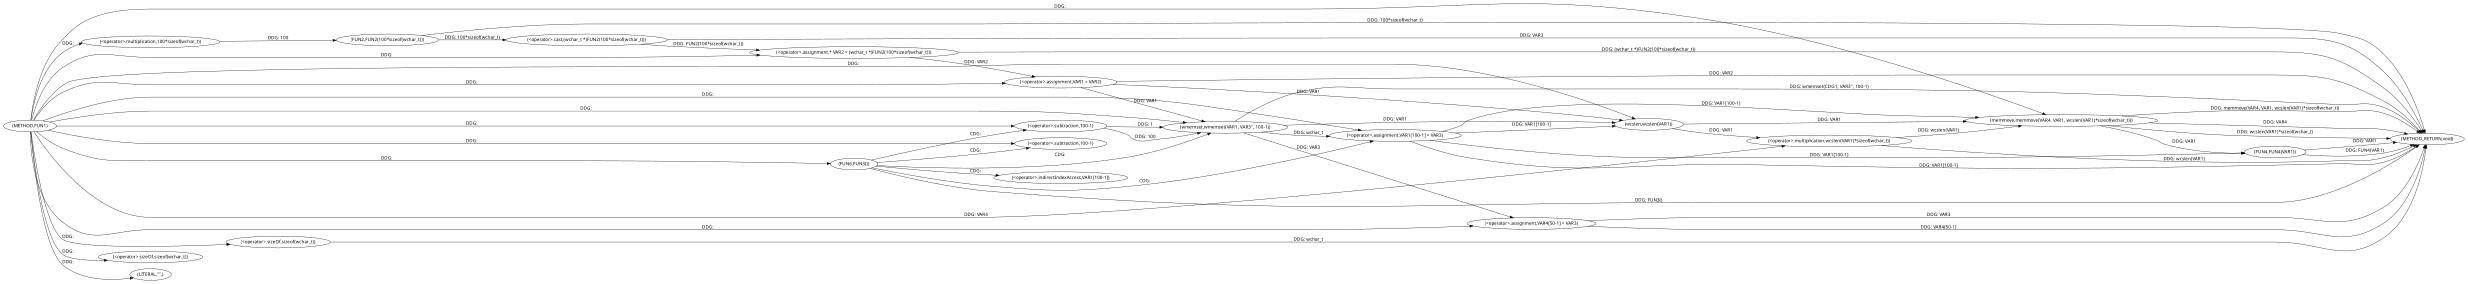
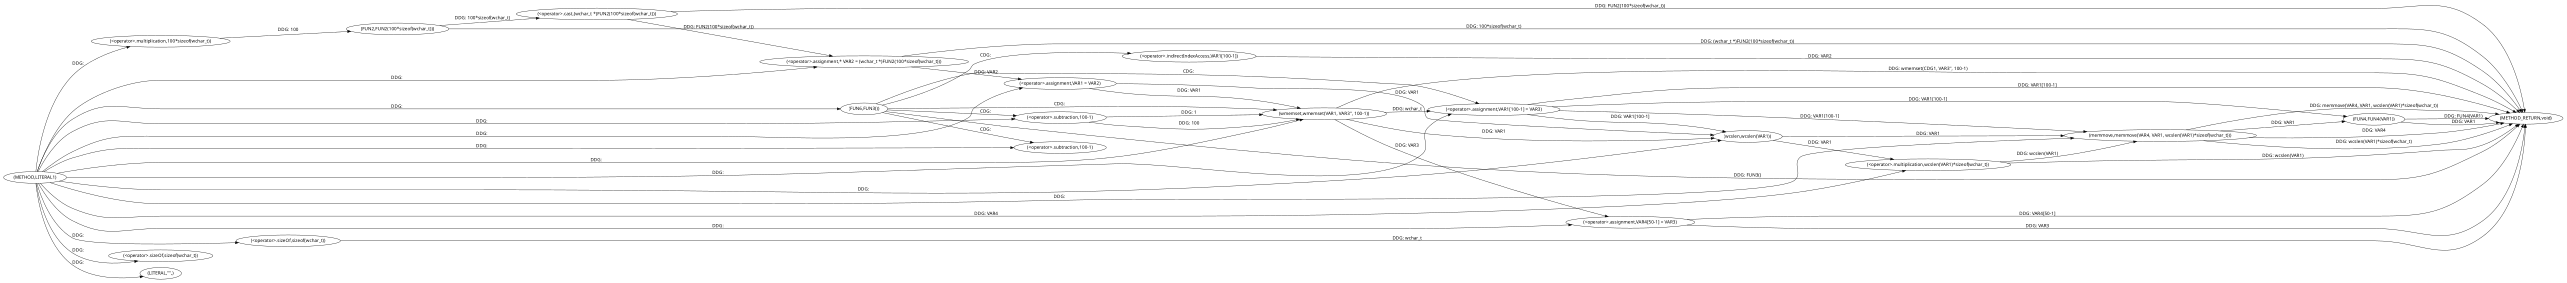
edge "(<operator>.cast,(wchar_t *)FUN2(100*sizeof(wchar_t)))" -> "(METHOD_RETURN,void)": label "DDG: VAR3" -> "DDG: FUN2(100*sizeof(wchar_t))"
edge "(<operator>.assignment,VAR1 = VAR2)" -> "(METHOD_RETURN,void)": now "(<operator>.indirectIndexAccess,VAR1[100-1])" -> "(METHOD_RETURN,void)"
node "(METHOD,FUN1)": label "(METHOD,FUN1)" -> "(METHOD,LITERAL1)"
